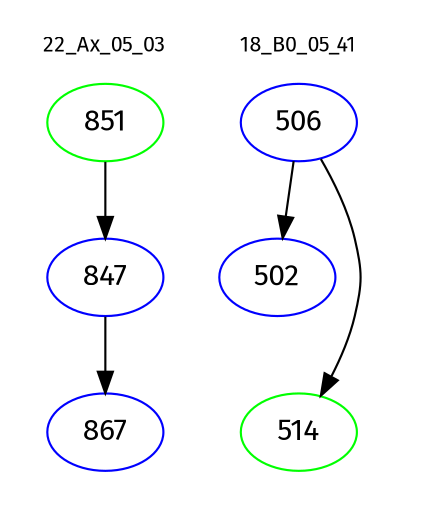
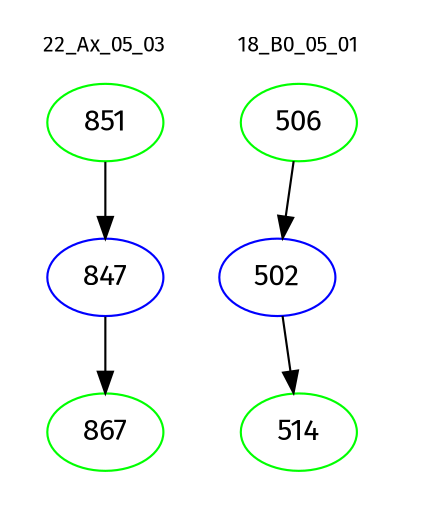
cluster "18_B0_05_41": label "18_B0_05_41" -> "18_B0_05_01"
node "506": color blue -> green
edge "506" -> "514": now "502" -> "514"
node "867": color blue -> green
